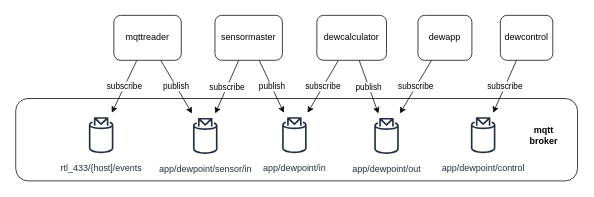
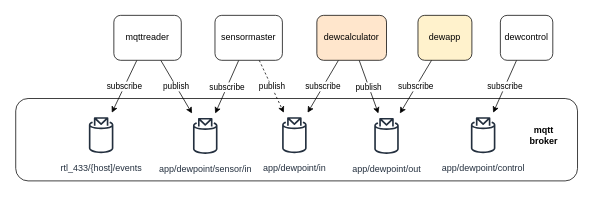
node "dewcalculator": fillcolor #ffffff -> #ffe6cc
node "dewapp": fillcolor #ffffff -> #fff2cc
edge "sensormaster" -> "app/dewpoint/in": style solid -> dashed
